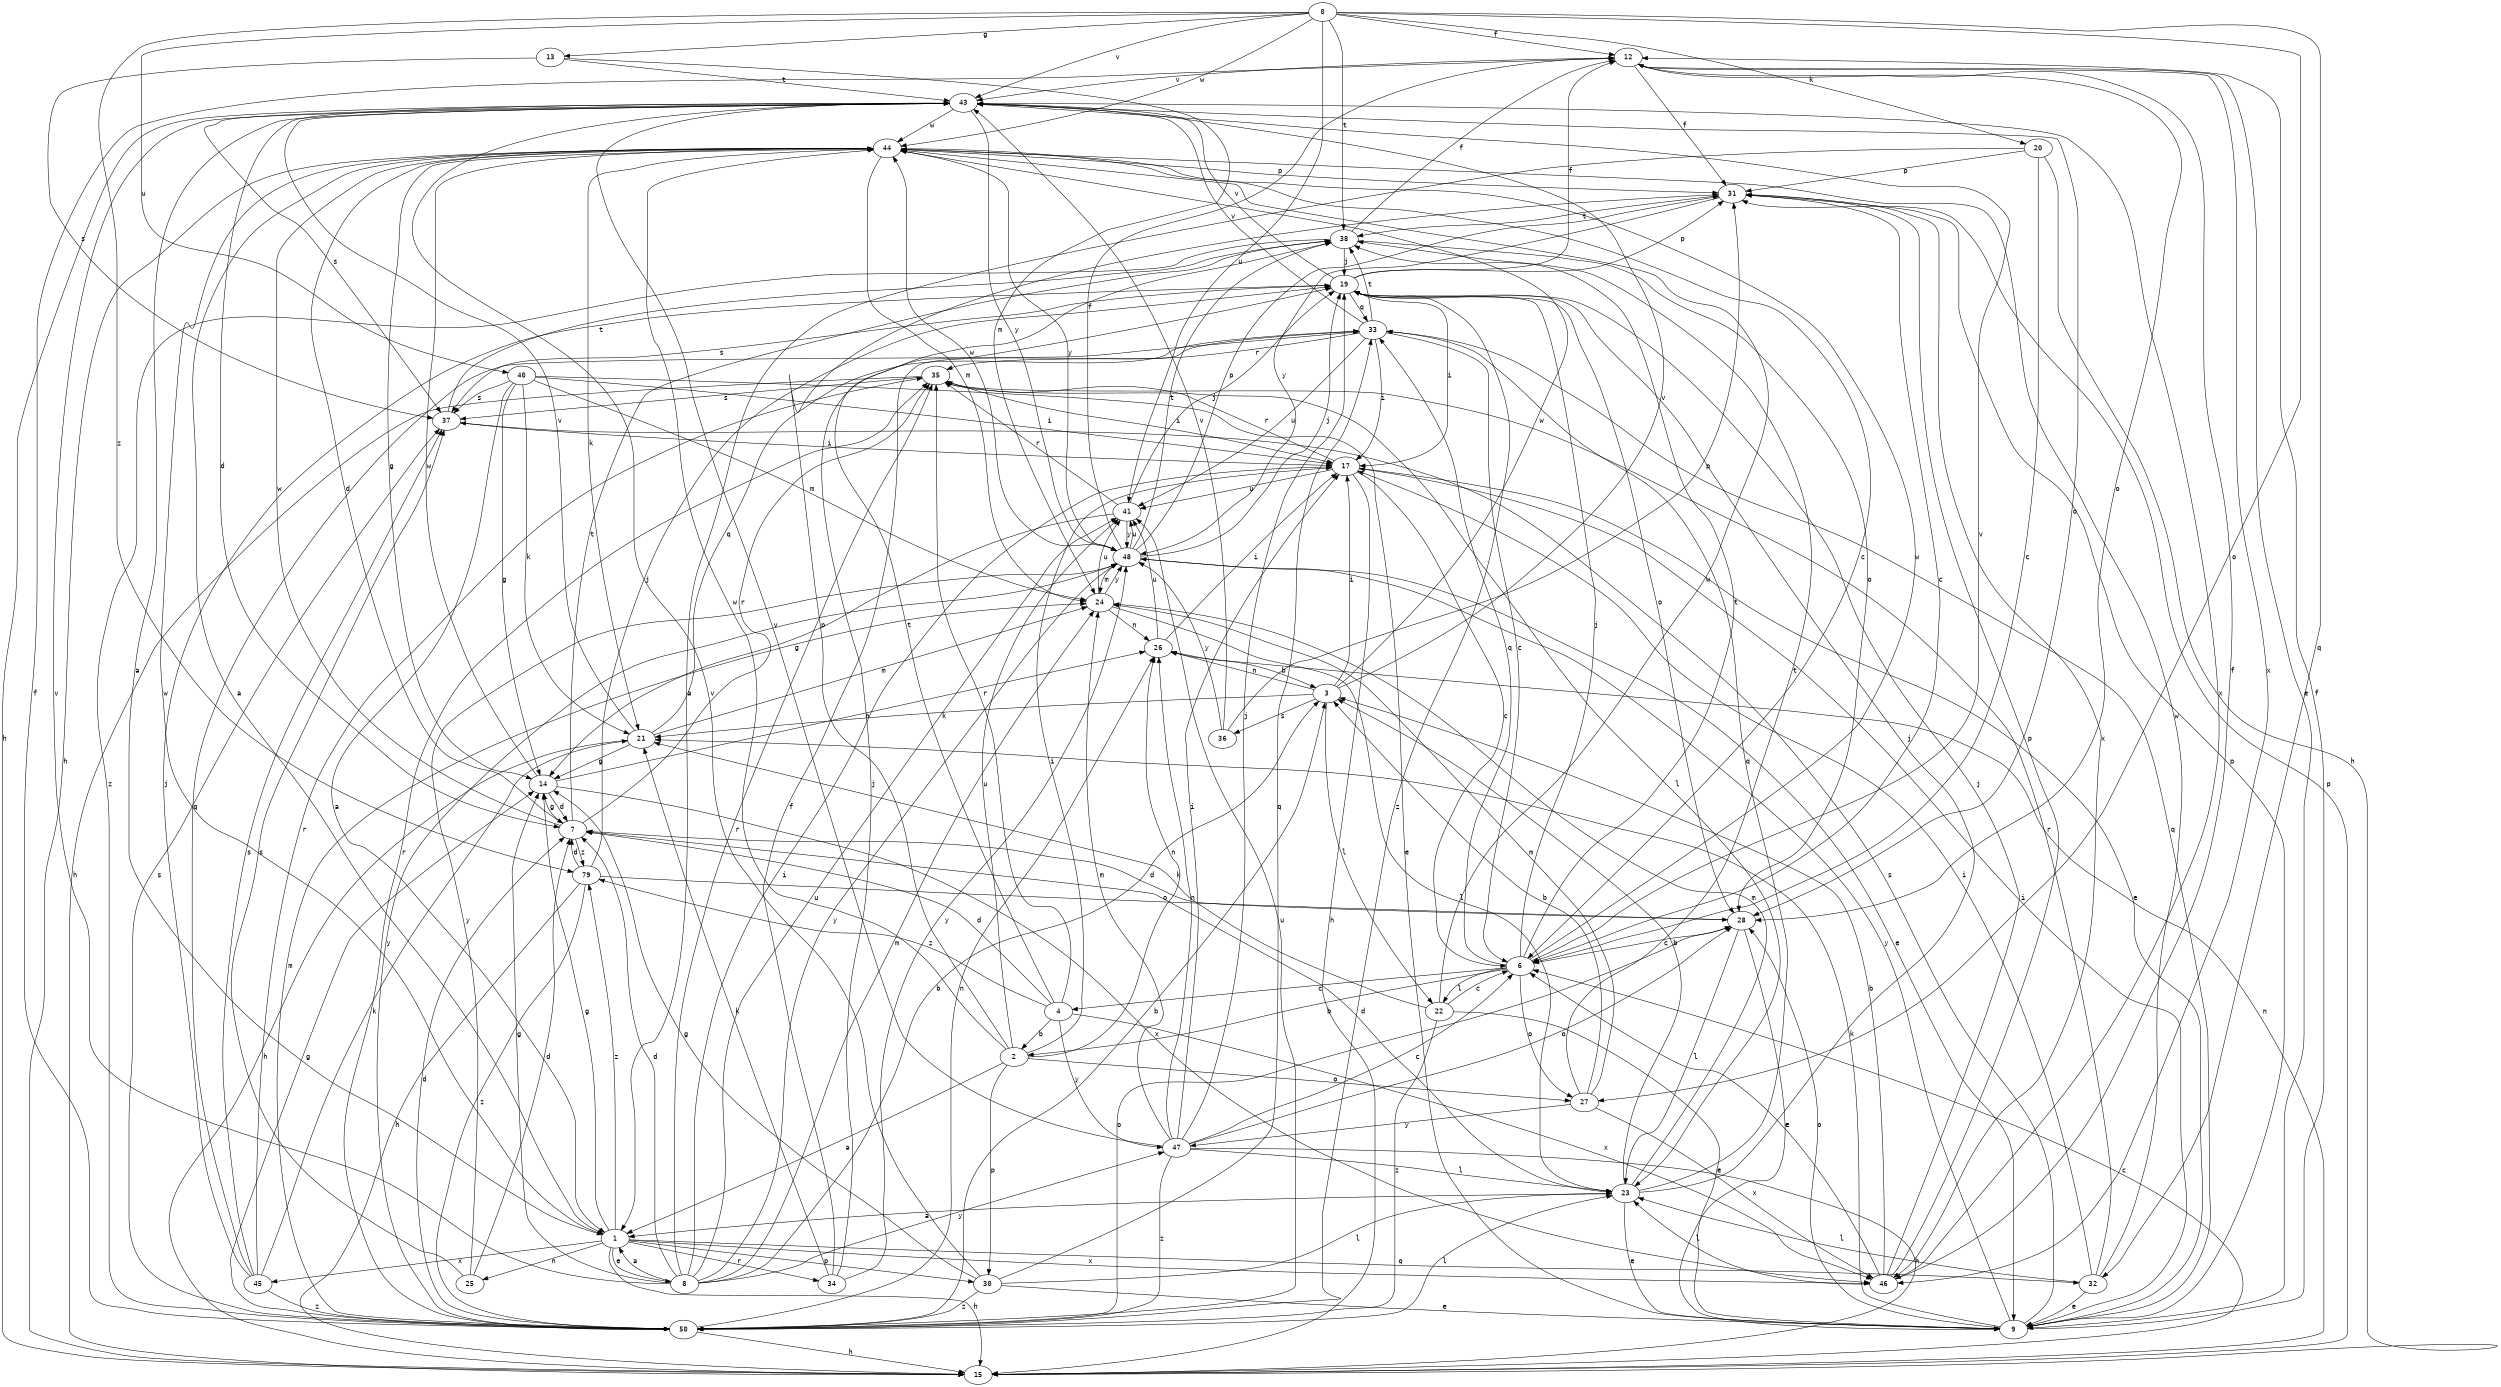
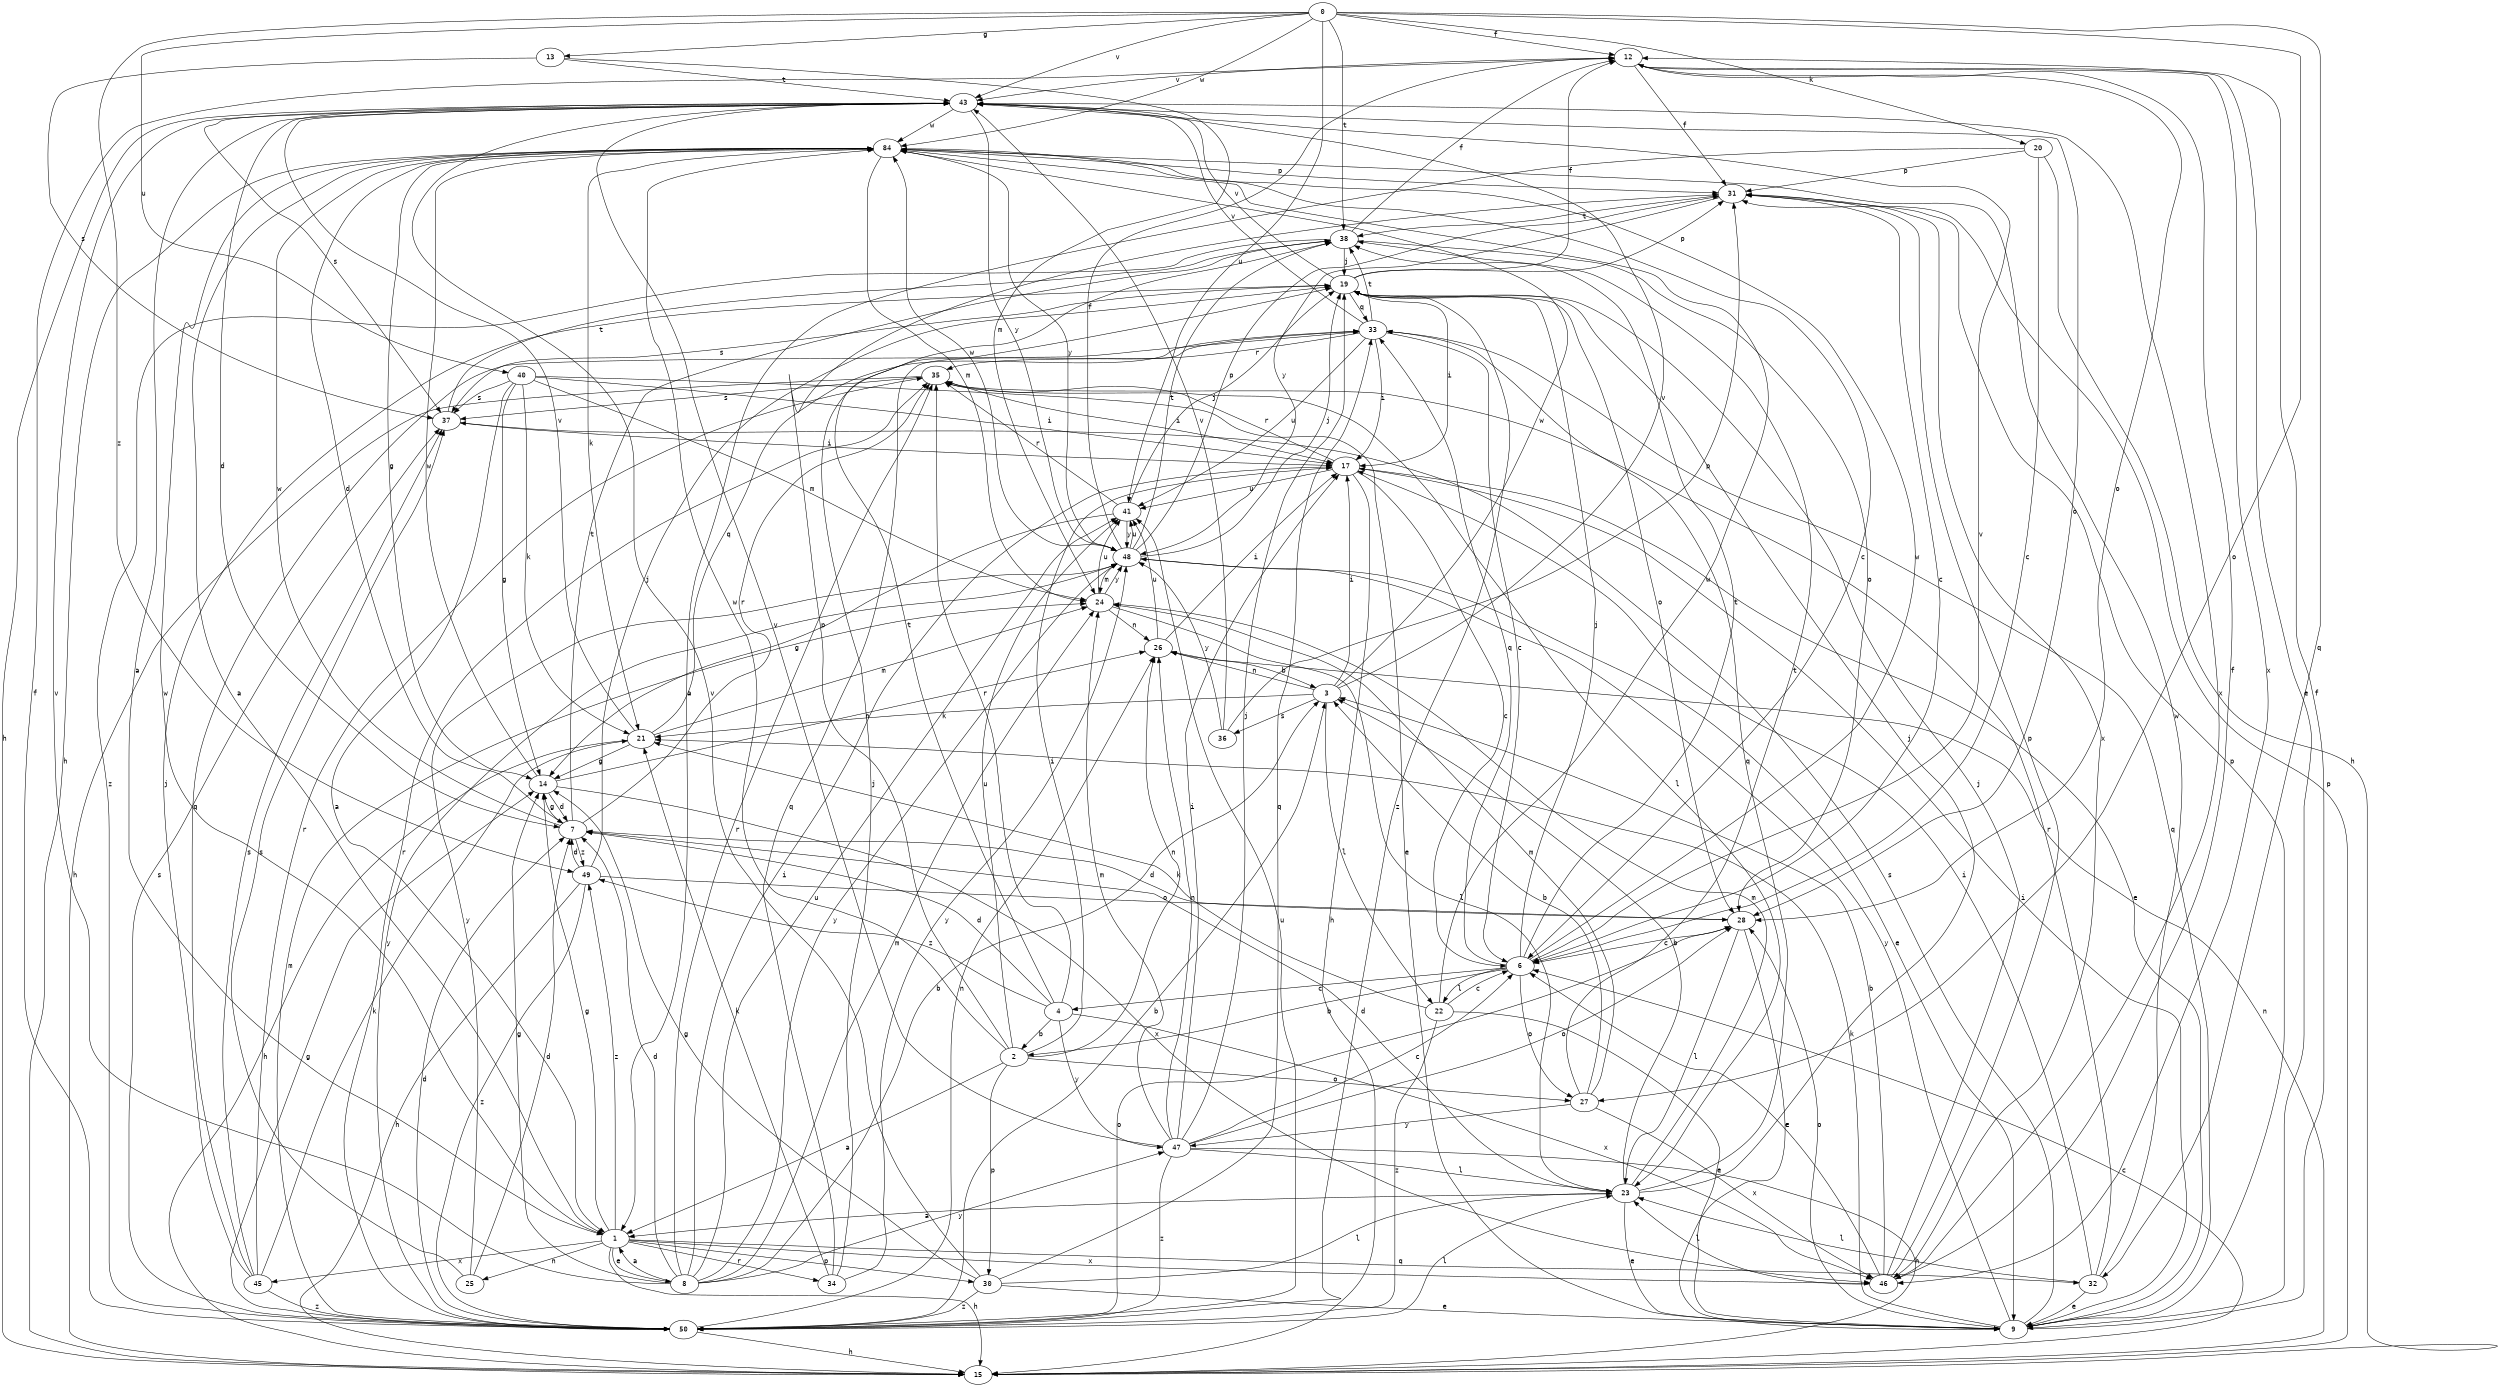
node "44": label "44" -> "84"
edge "34" -> "33": label "f" -> "q"
node "79": label "79" -> "49"
